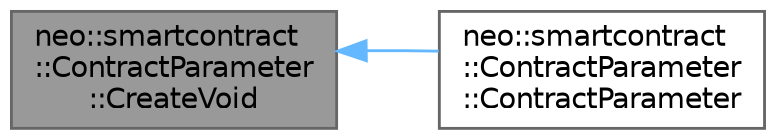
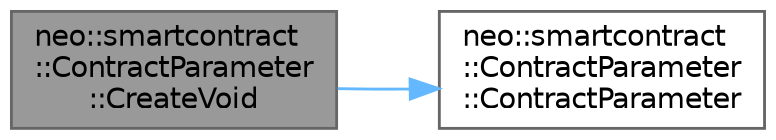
edge "neo::smartcontract ::ContractParameter ::ContractParameter" -> "neo::smartcontract ::ContractParameter ::CreateVoid": reversed
